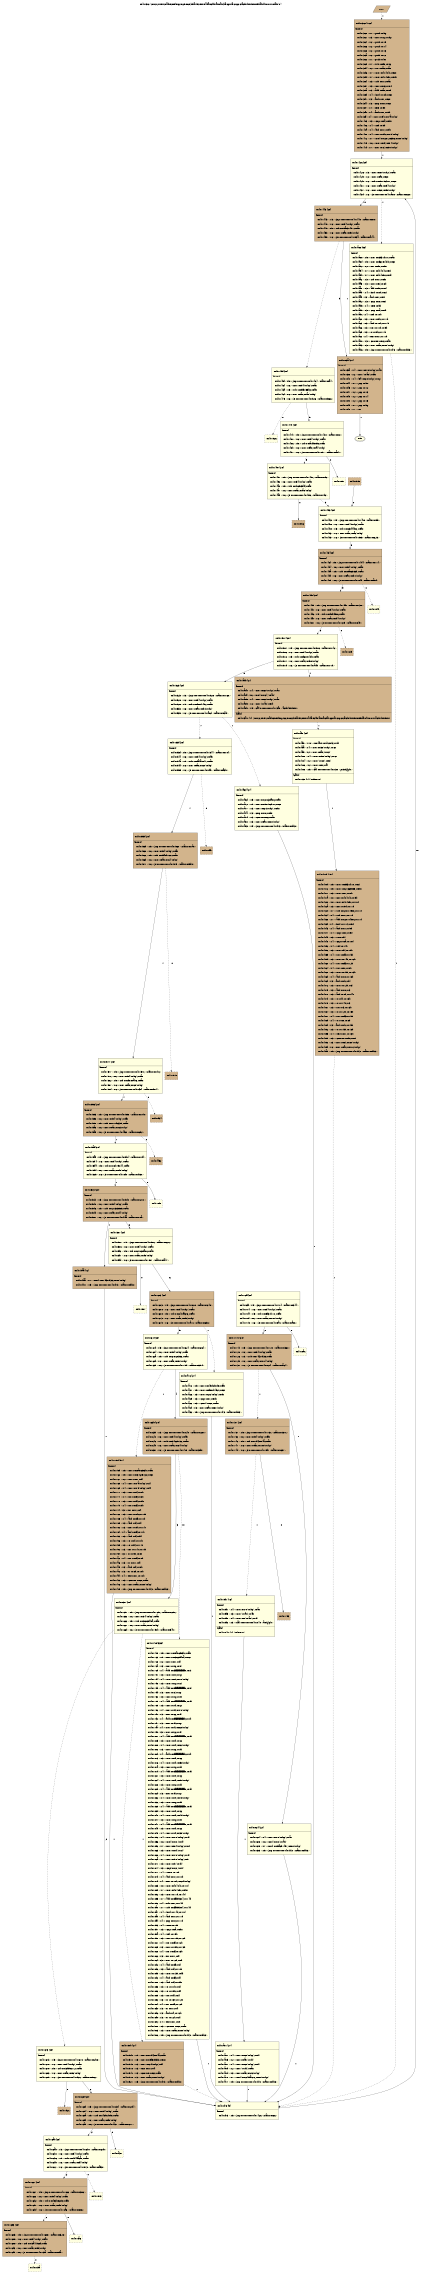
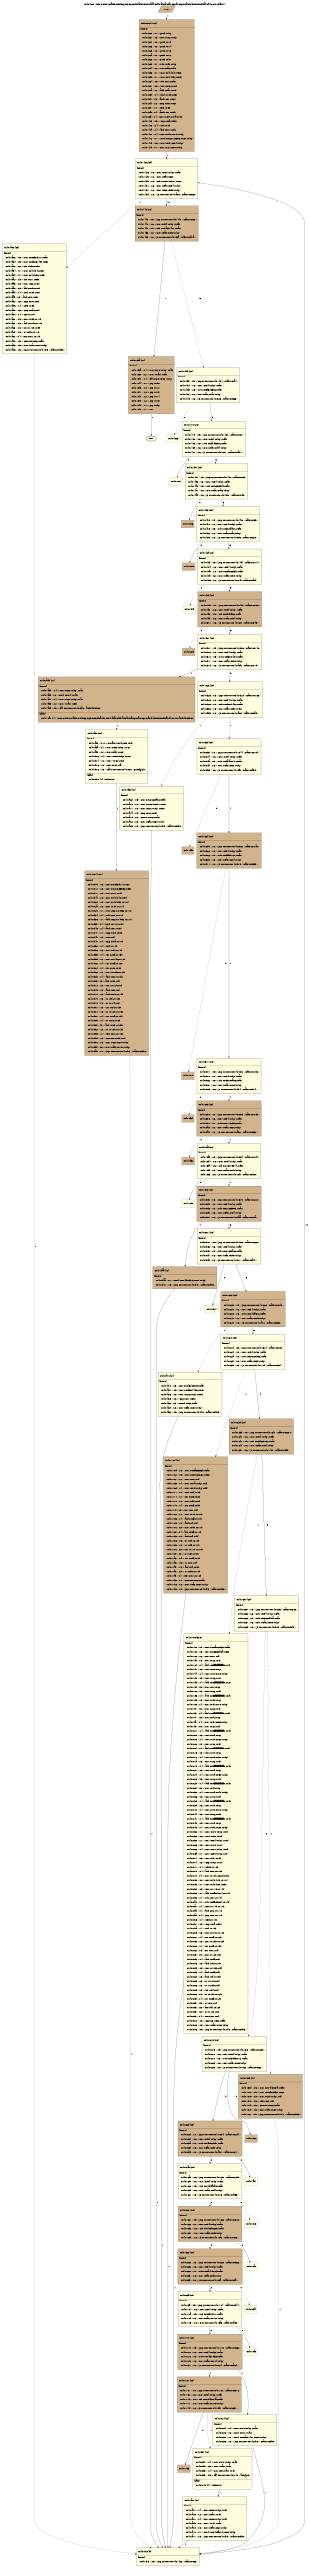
edge "0x4019e5" -> "0x4014b3 [28]": reversed
node "0x4014cf [28]": fillcolor tan -> lightyellow
edge "0x40163b [28]" -> "0x4017be [333]": label " 10" -> " 1"
edge "0x4016e3 [28]" -> "0x4016ff [28]": added, label "2"
